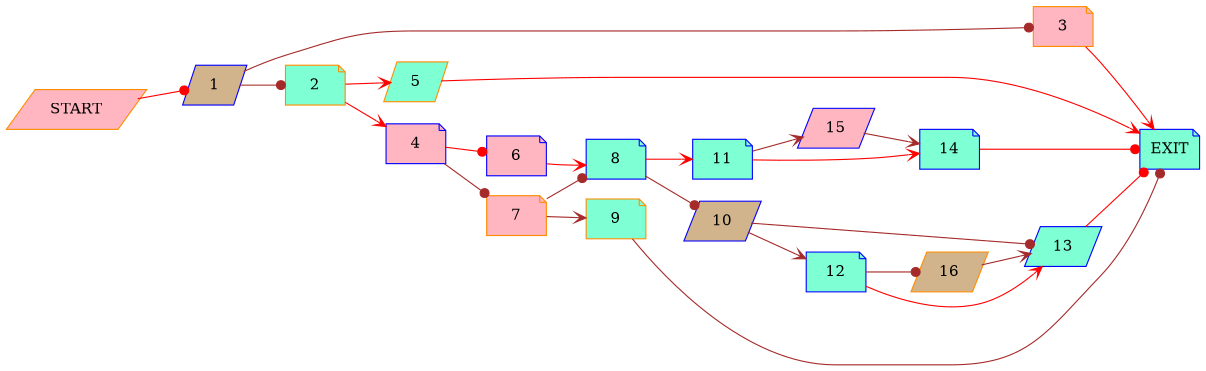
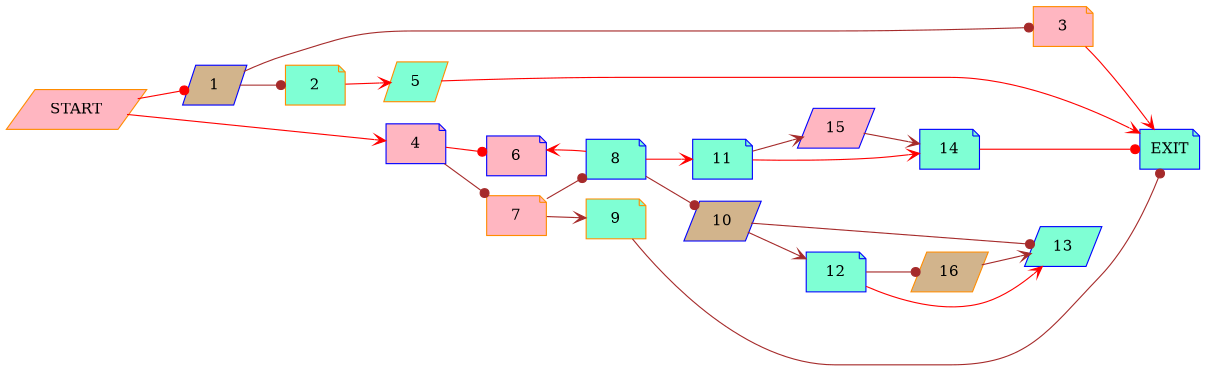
edge "2" -> "4": now "START" -> "4"
edge "6" -> "8": reversed
edge "13" -> "EXIT": removed
